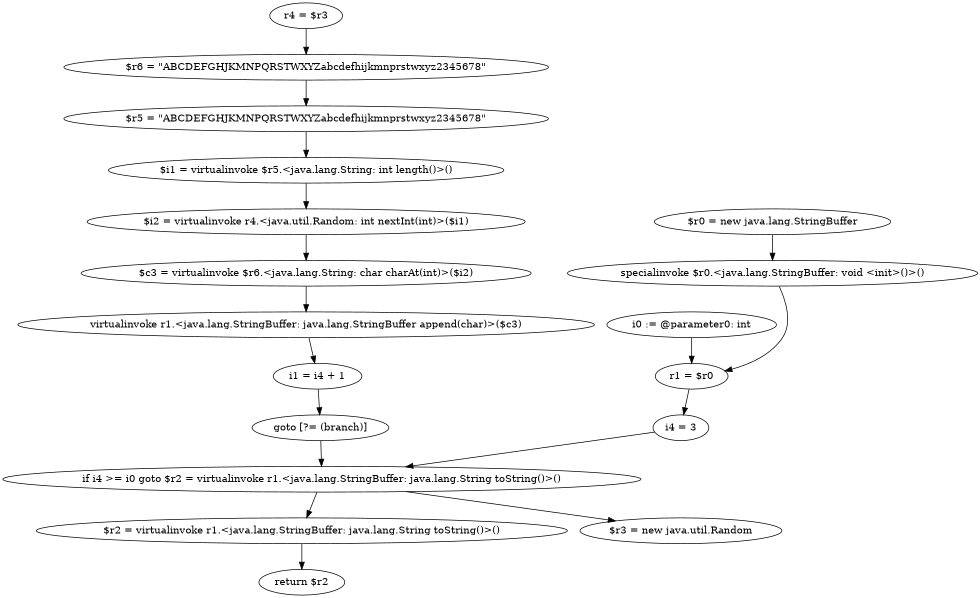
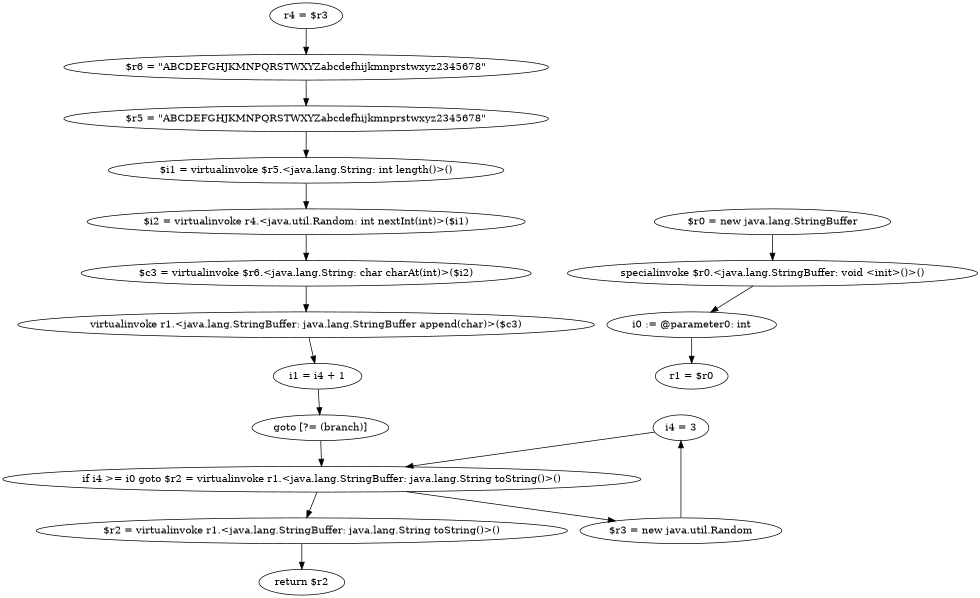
edge "specialinvoke $r0.<java.lang.StringBuffer: void <init>()>()" -> "r1 = $r0": now "specialinvoke $r0.<java.lang.StringBuffer: void <init>()>()" -> "i0 := @parameter0: int"
edge "r1 = $r0" -> "i4 = 3": now "$r3 = new java.util.Random" -> "i4 = 3"
